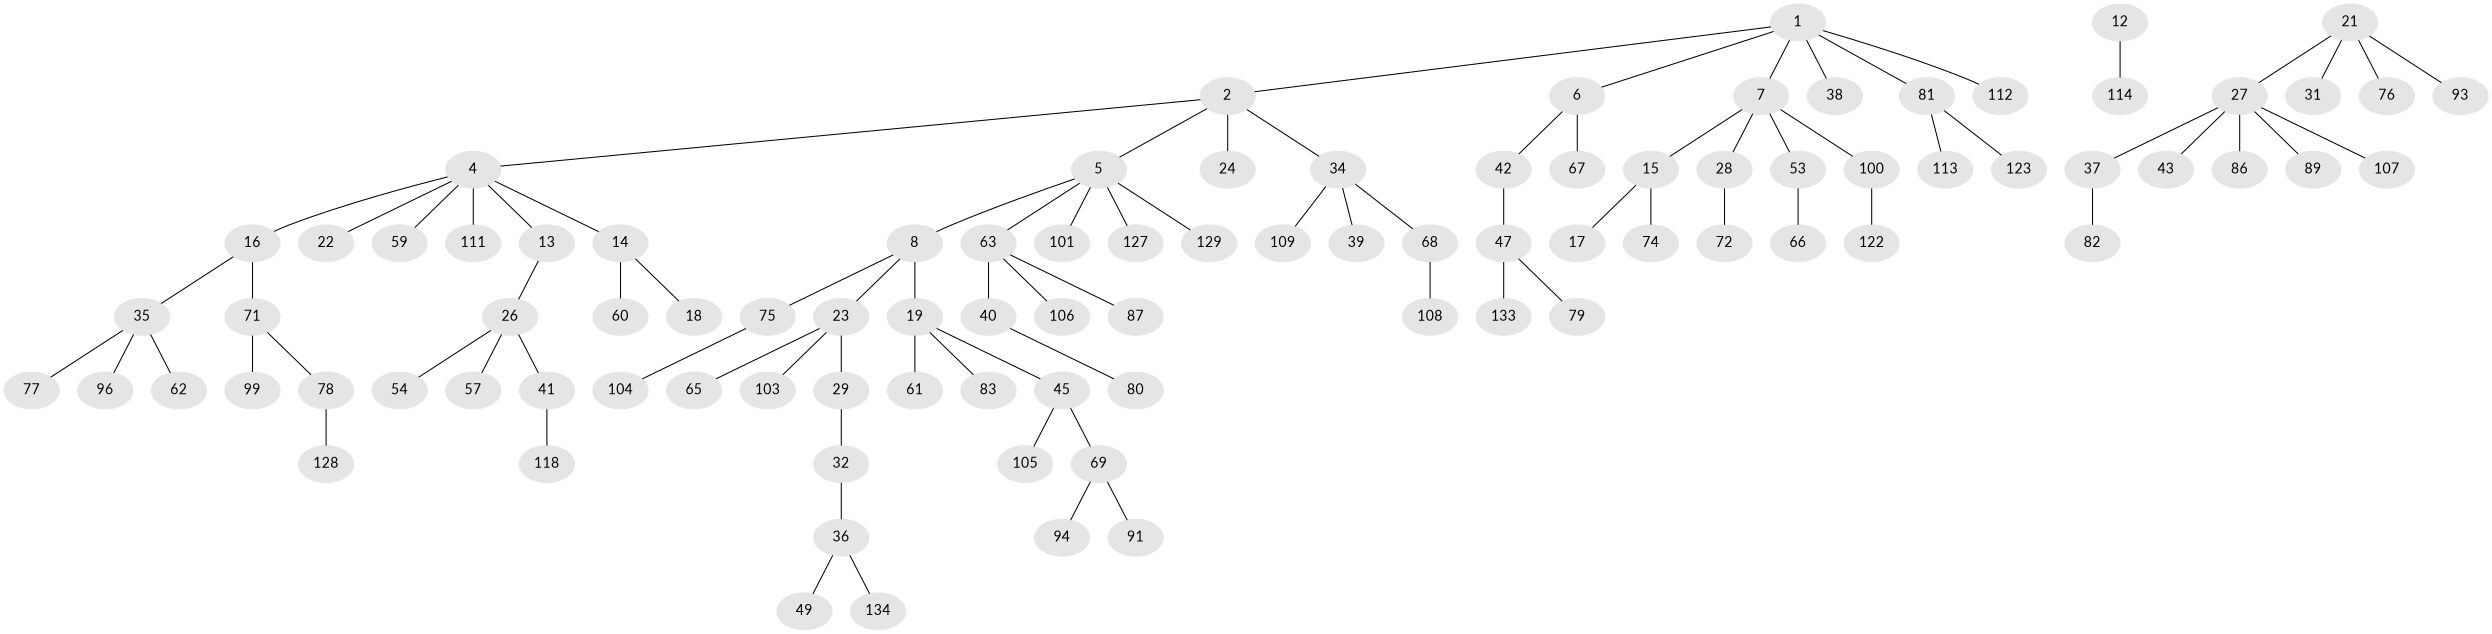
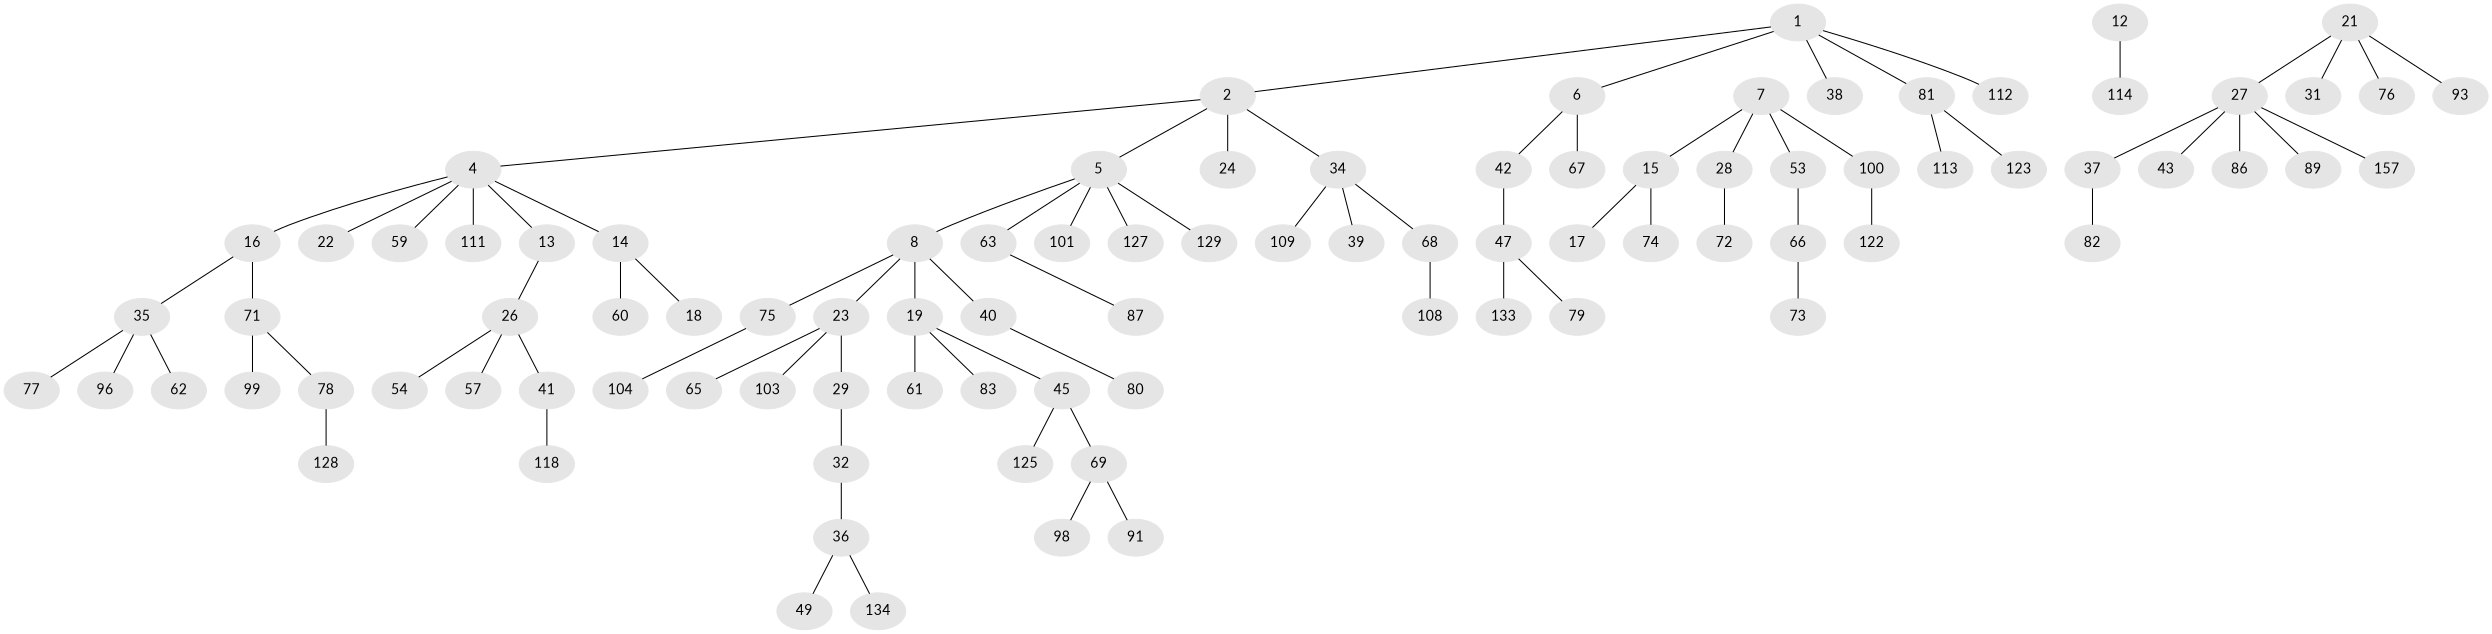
edge "1" -- "7": removed
node "107": label "107" -> "157"
edge "63" -- "40": now "8" -- "40"
node "106": removed
node "73": added
node "105": label "105" -> "125"
node "94": label "94" -> "98"
